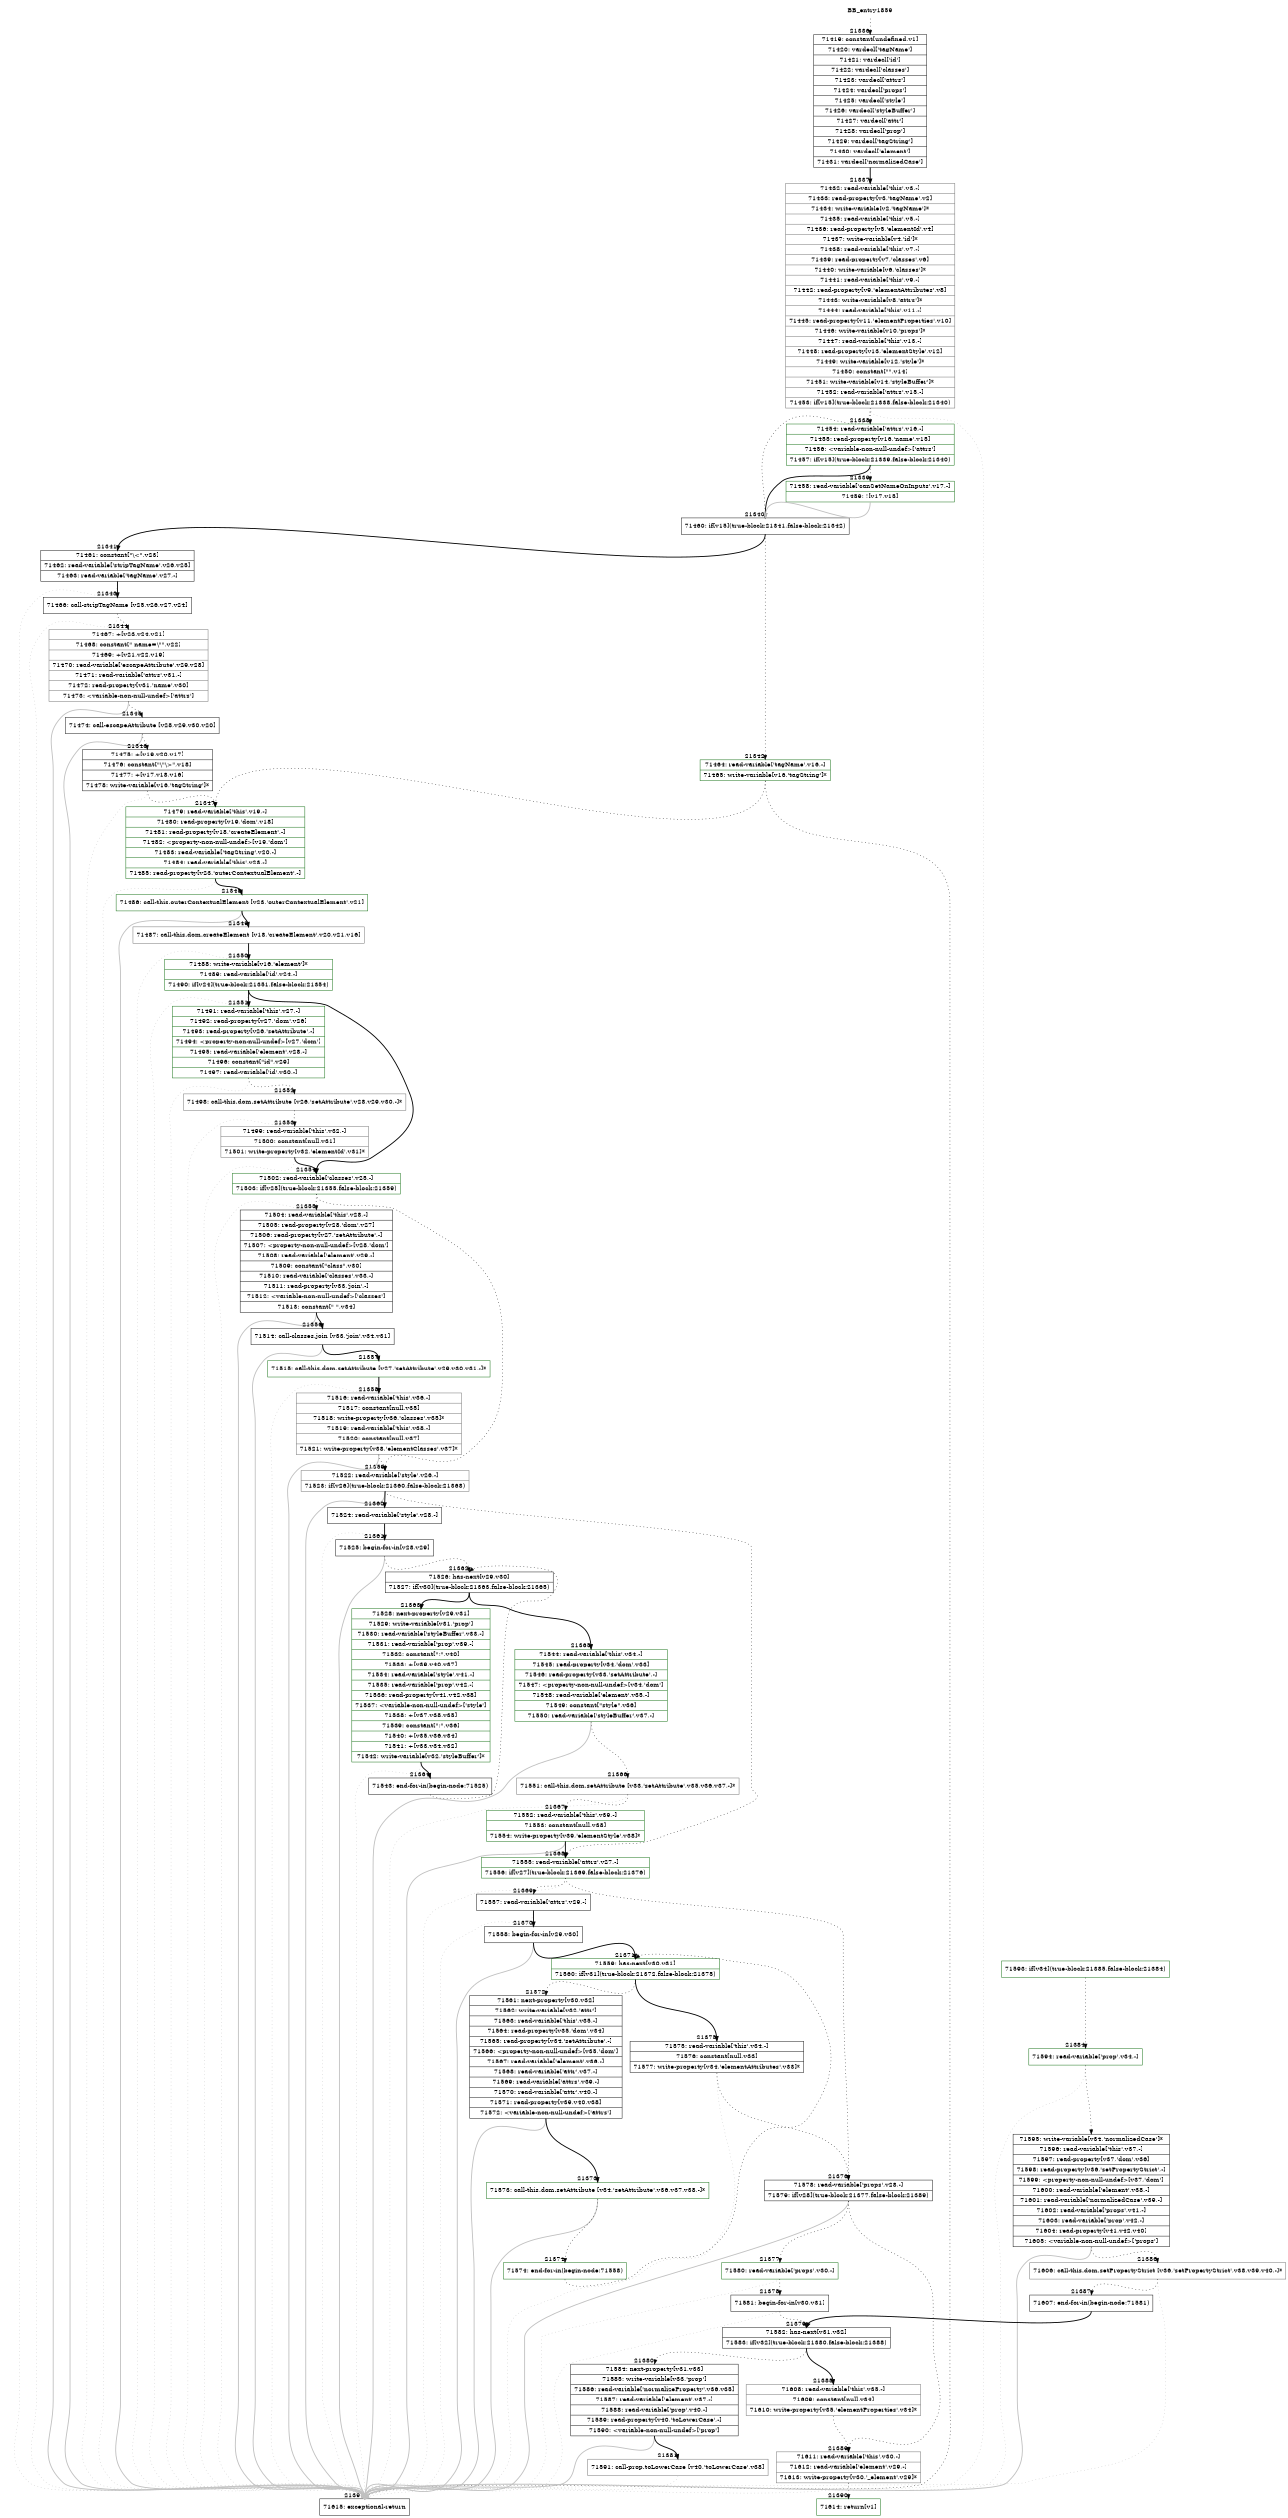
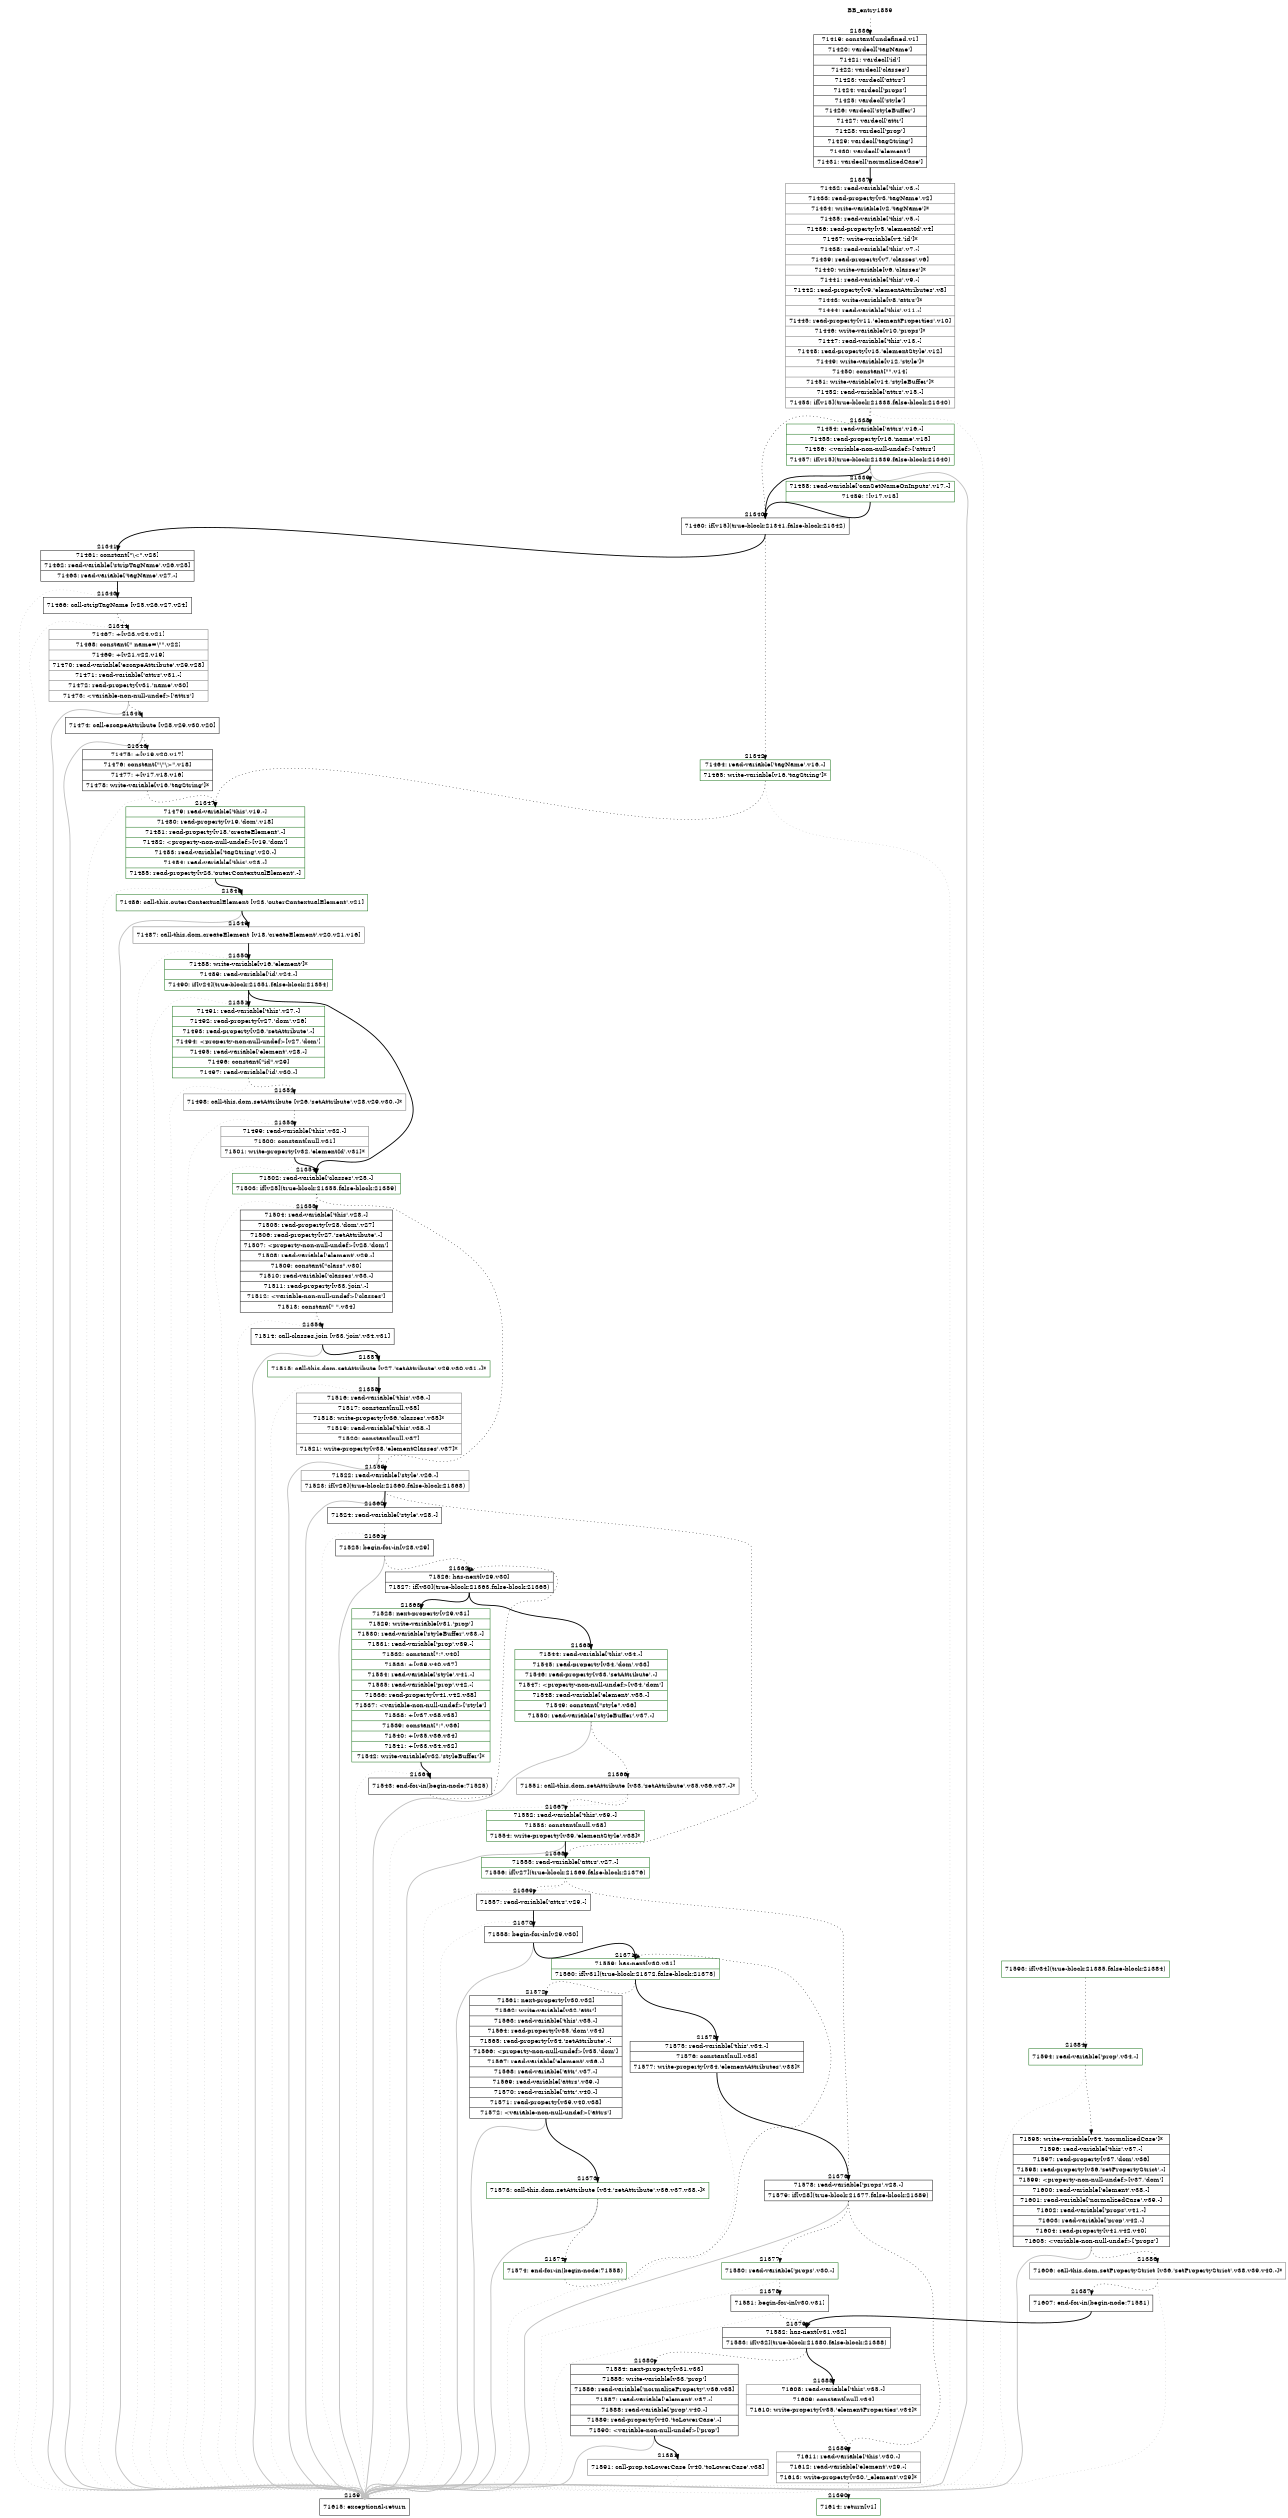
edge "71458: read-variable['canSetNameOnInputs',v17,-]" -> "71460: if[v15](true-block:21341,false-block:21342)": color gray -> black
edge "71504: read-variable['this',v28,-]" -> "71514: call-classes.join [v33,'join',v34,v31]": style bold -> dotted
edge "71524: read-variable['style',v28,-]" -> "71525: begin-for-in[v28,v29]": style bold -> dotted
edge "71454: read-variable['attrs',v16,-]" -> "71615: exceptional-return": added
edge "71464: read-variable['tagName',v16,-]" -> "71615: exceptional-return": color black -> gray
edge "71504: read-variable['this',v28,-]" -> "71615: exceptional-return": style bold -> dotted
edge "71575: read-variable['this',v34,-]" -> "71578: read-variable['props',v28,-]": style dotted -> bold
